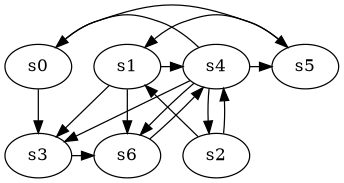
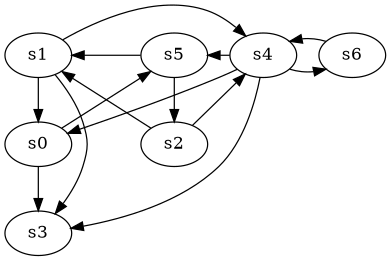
edge "s1" -> "s6": now "s1" -> "s0"
edge "s4" -> "s2": now "s5" -> "s2"
edge "s3" -> "s6": removed
